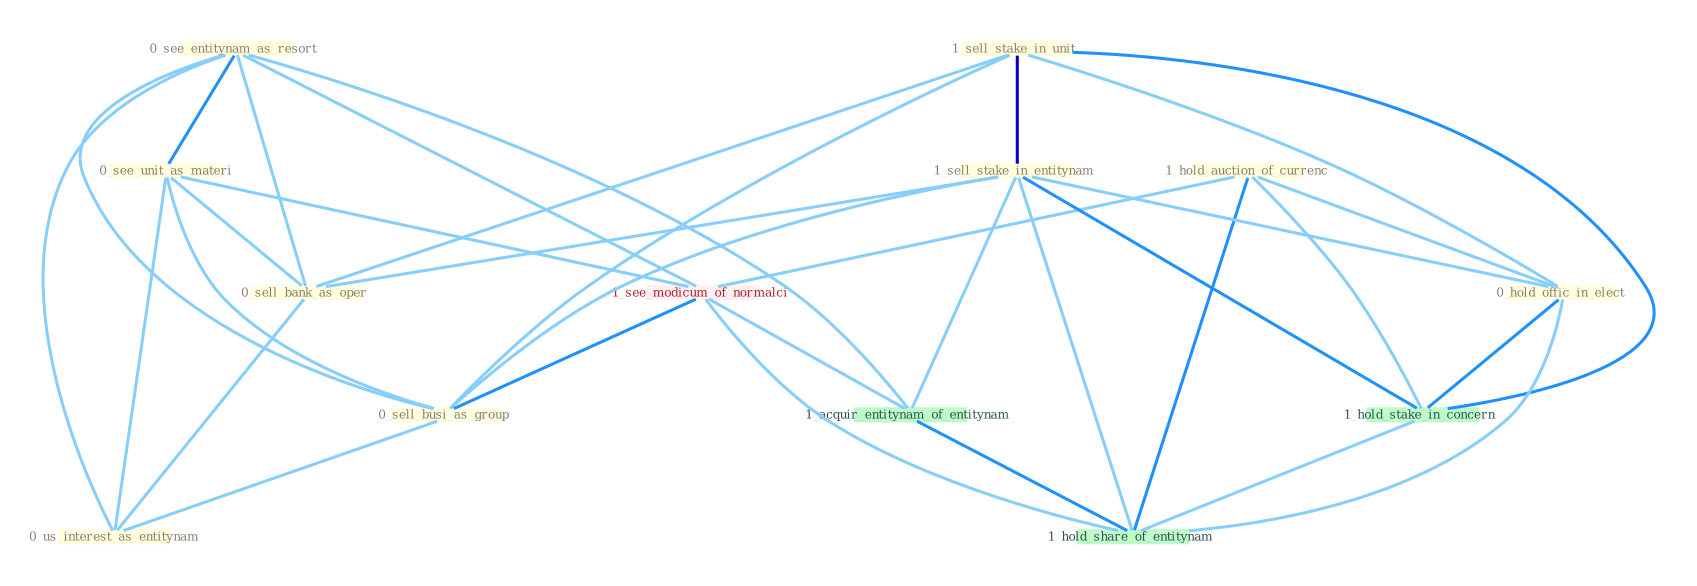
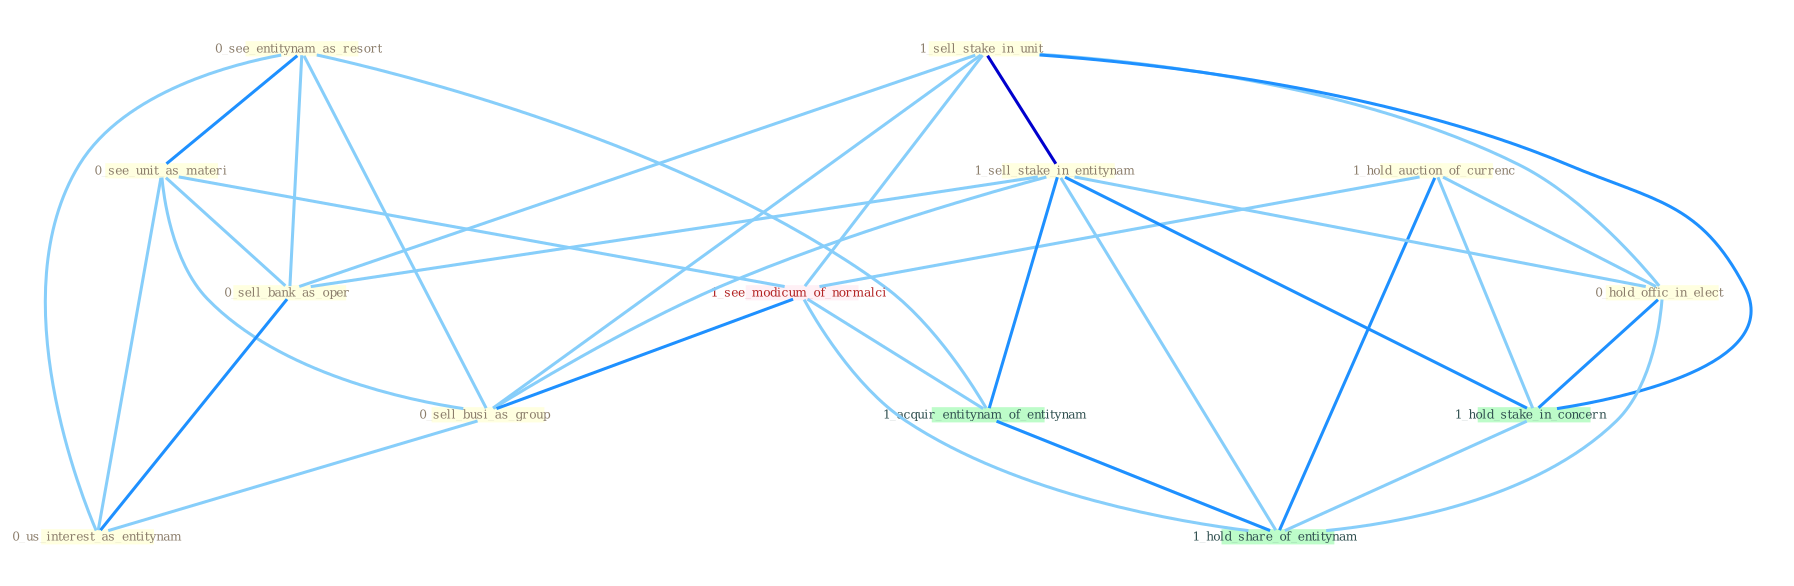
edge "0_see_entitynam_as_resort" -- "1_see_modicum_of_normalci": now "1_sell_stake_in_unit" -- "1_see_modicum_of_normalci"
edge "1_sell_stake_in_entitynam" -- "1_acquir_entitynam_of_entitynam": color #87cefa -> #1e90ff
edge "0_sell_bank_as_oper" -- "0_us_interest_as_entitynam": color #87cefa -> #1e90ff
